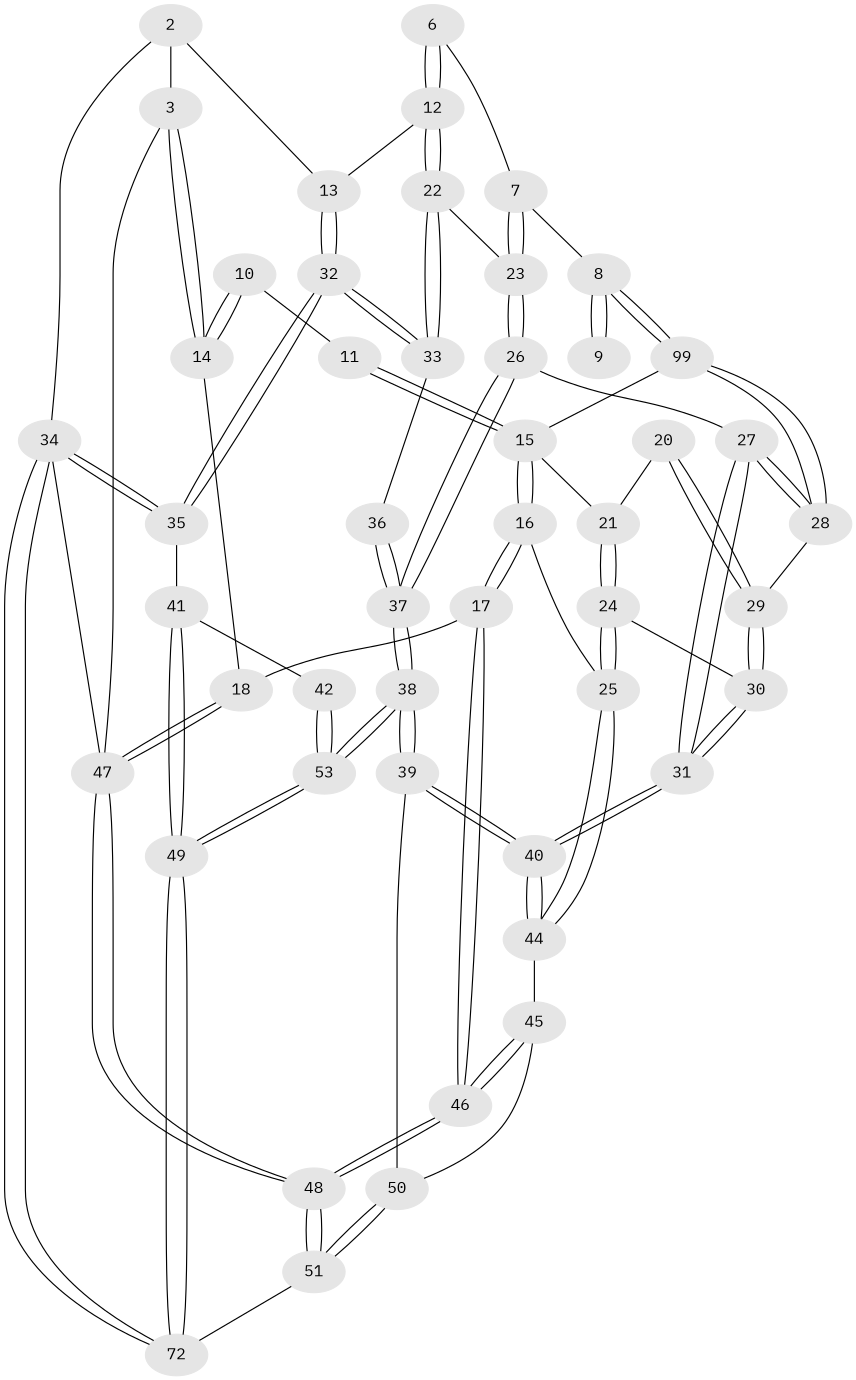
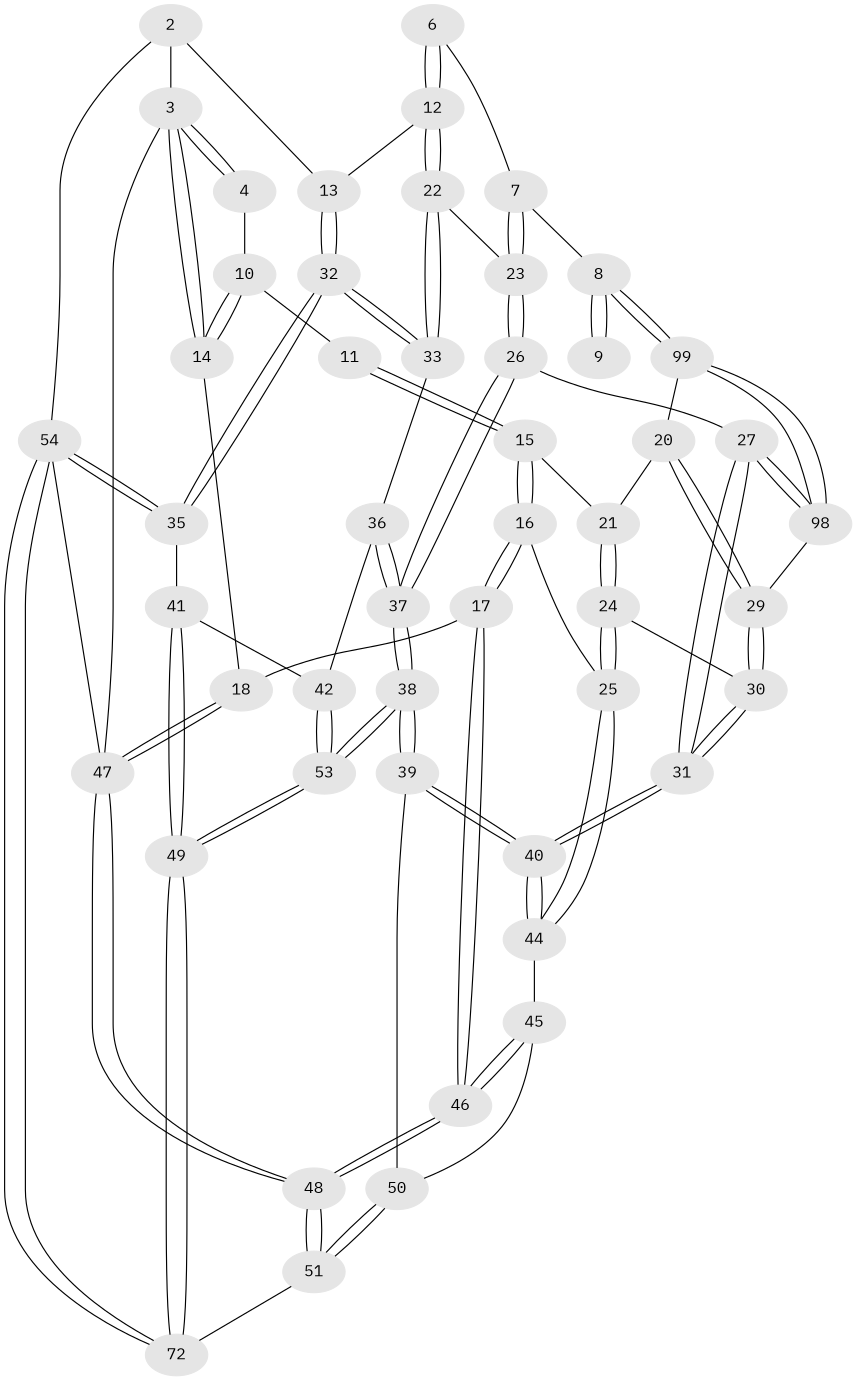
node "4": added
edge "99" -- "15": now "99" -- "20"
node "34": label "34" -> "54"
node "28": label "28" -> "98"
edge "36" -- "42": added
